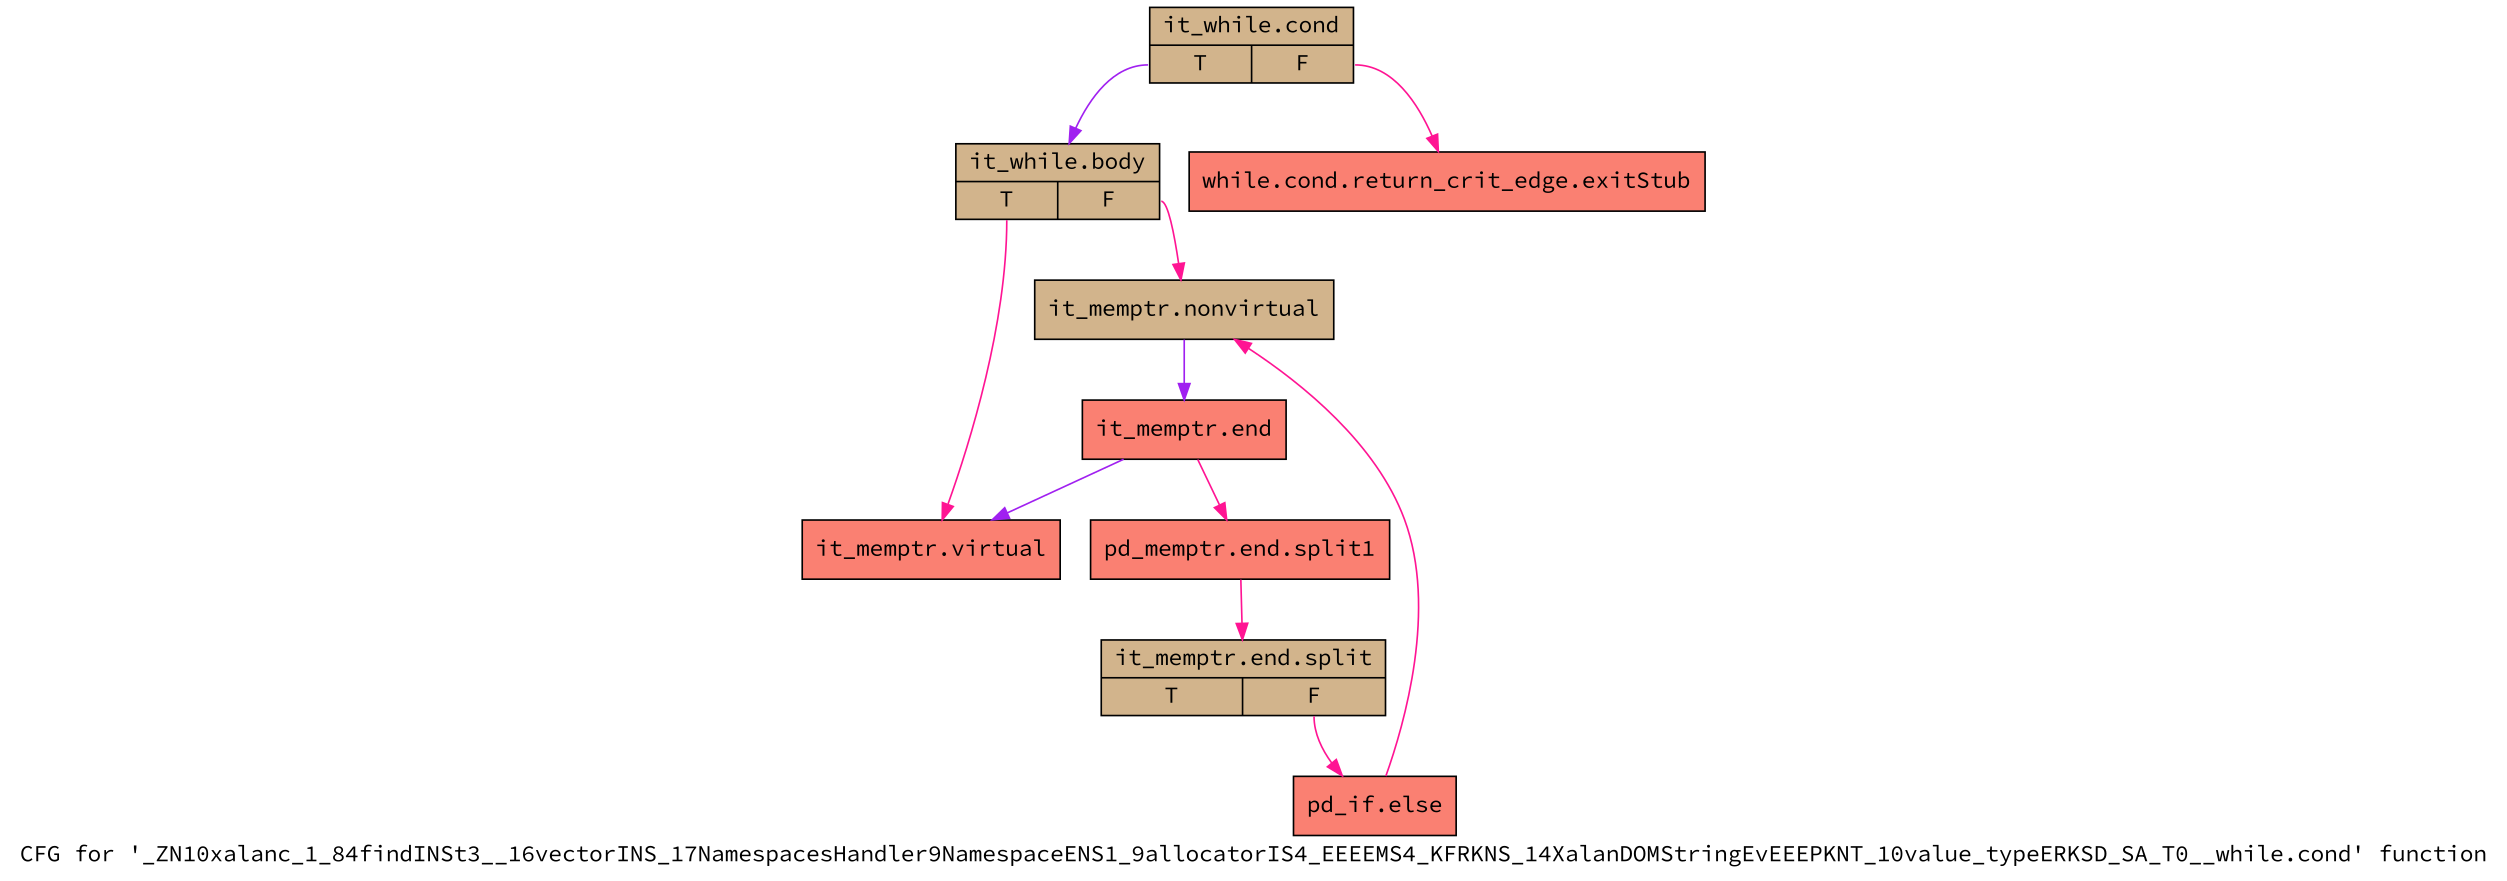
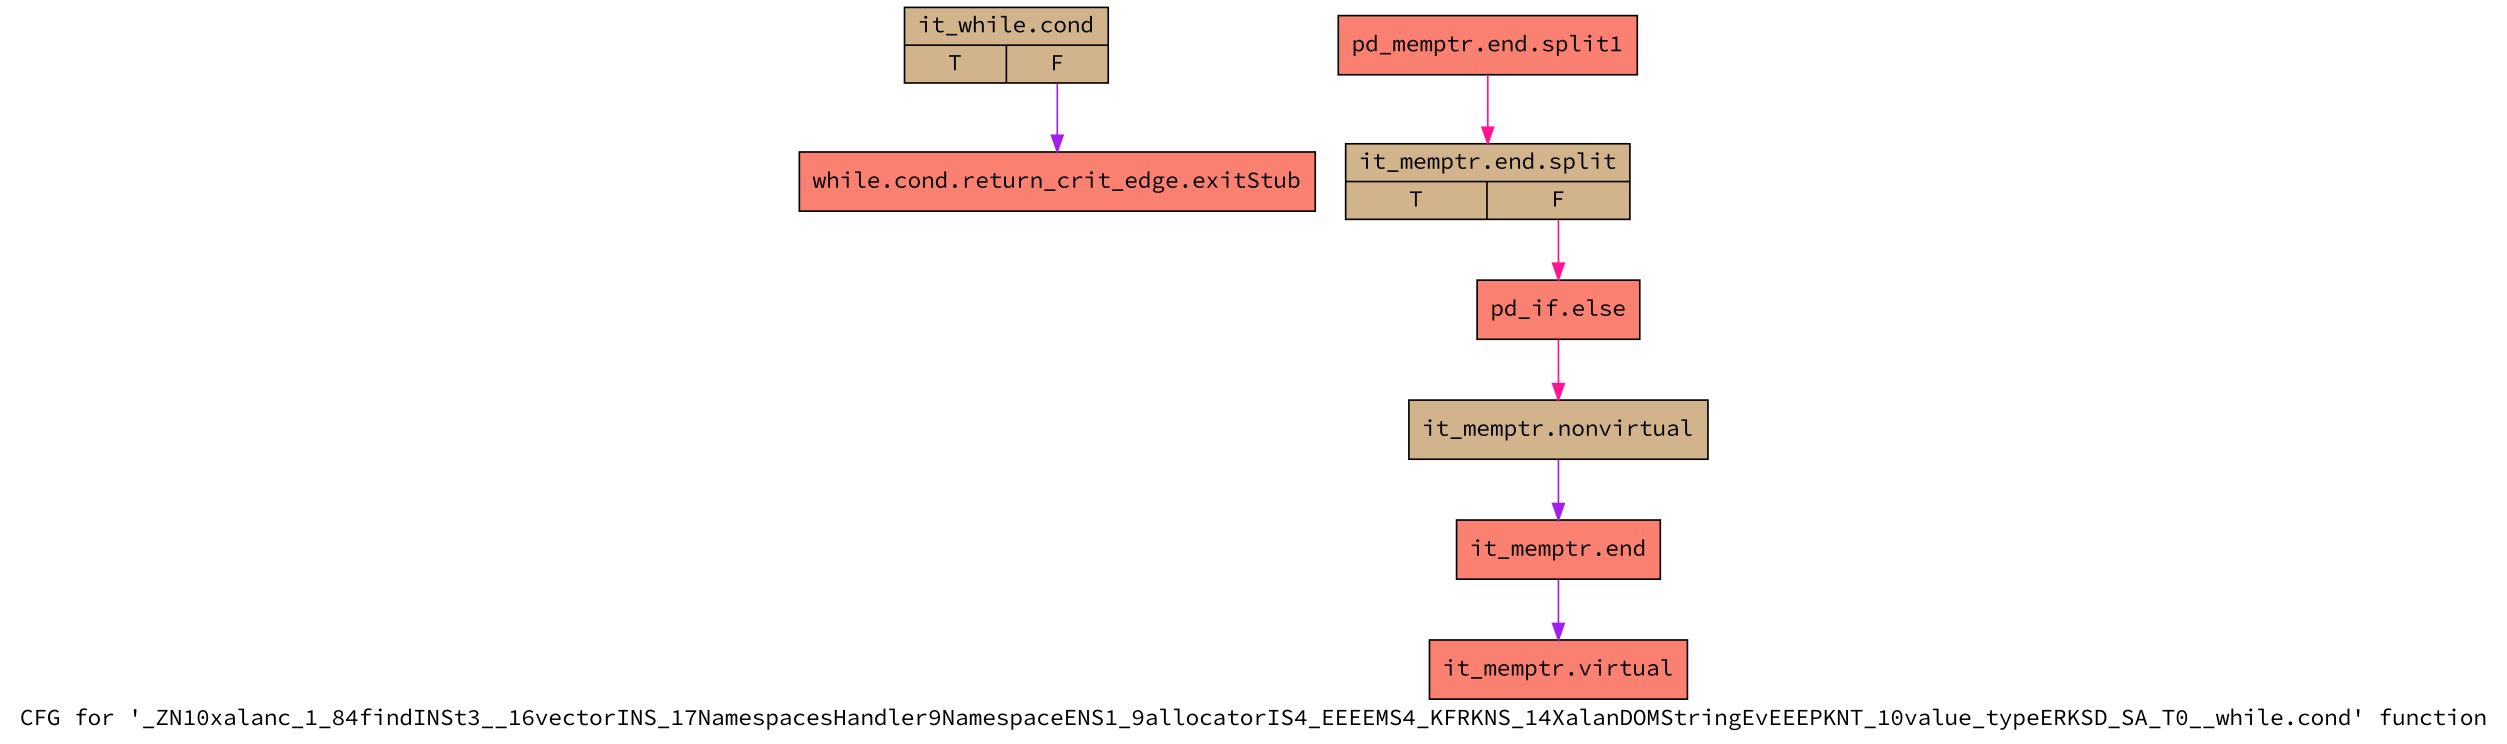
edge "it_while.cond" -> "while.cond.return_crit_edge.exitStub": color deeppink -> purple
node "it_while.body": removed
edge "it_memptr.end" -> "pd_memptr.end.split1": removed
